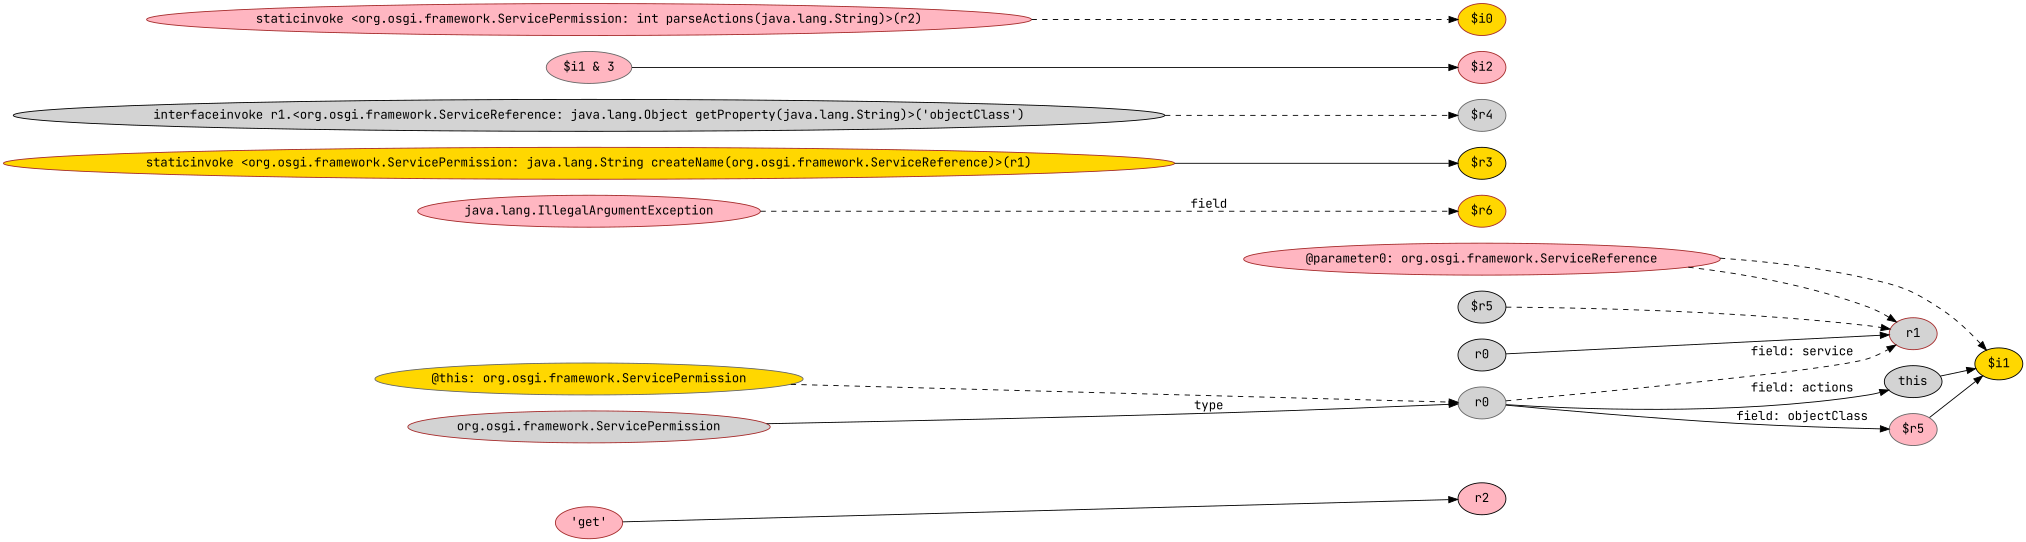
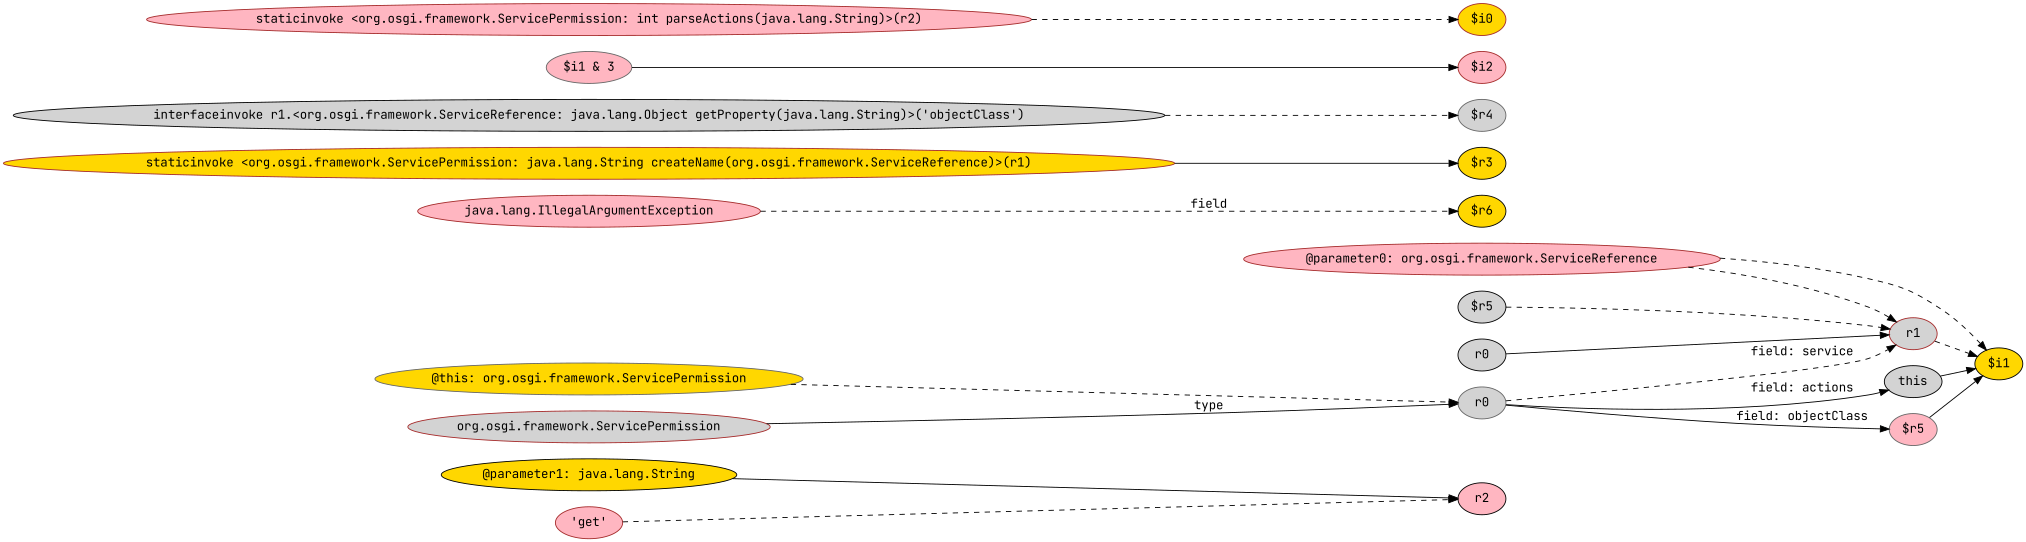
node "$r6": color brown -> black
edge "r1" -> "$i1": added
node "@parameter1: java.lang.String": added
edge "'get'" -> "r2": style solid -> dashed
